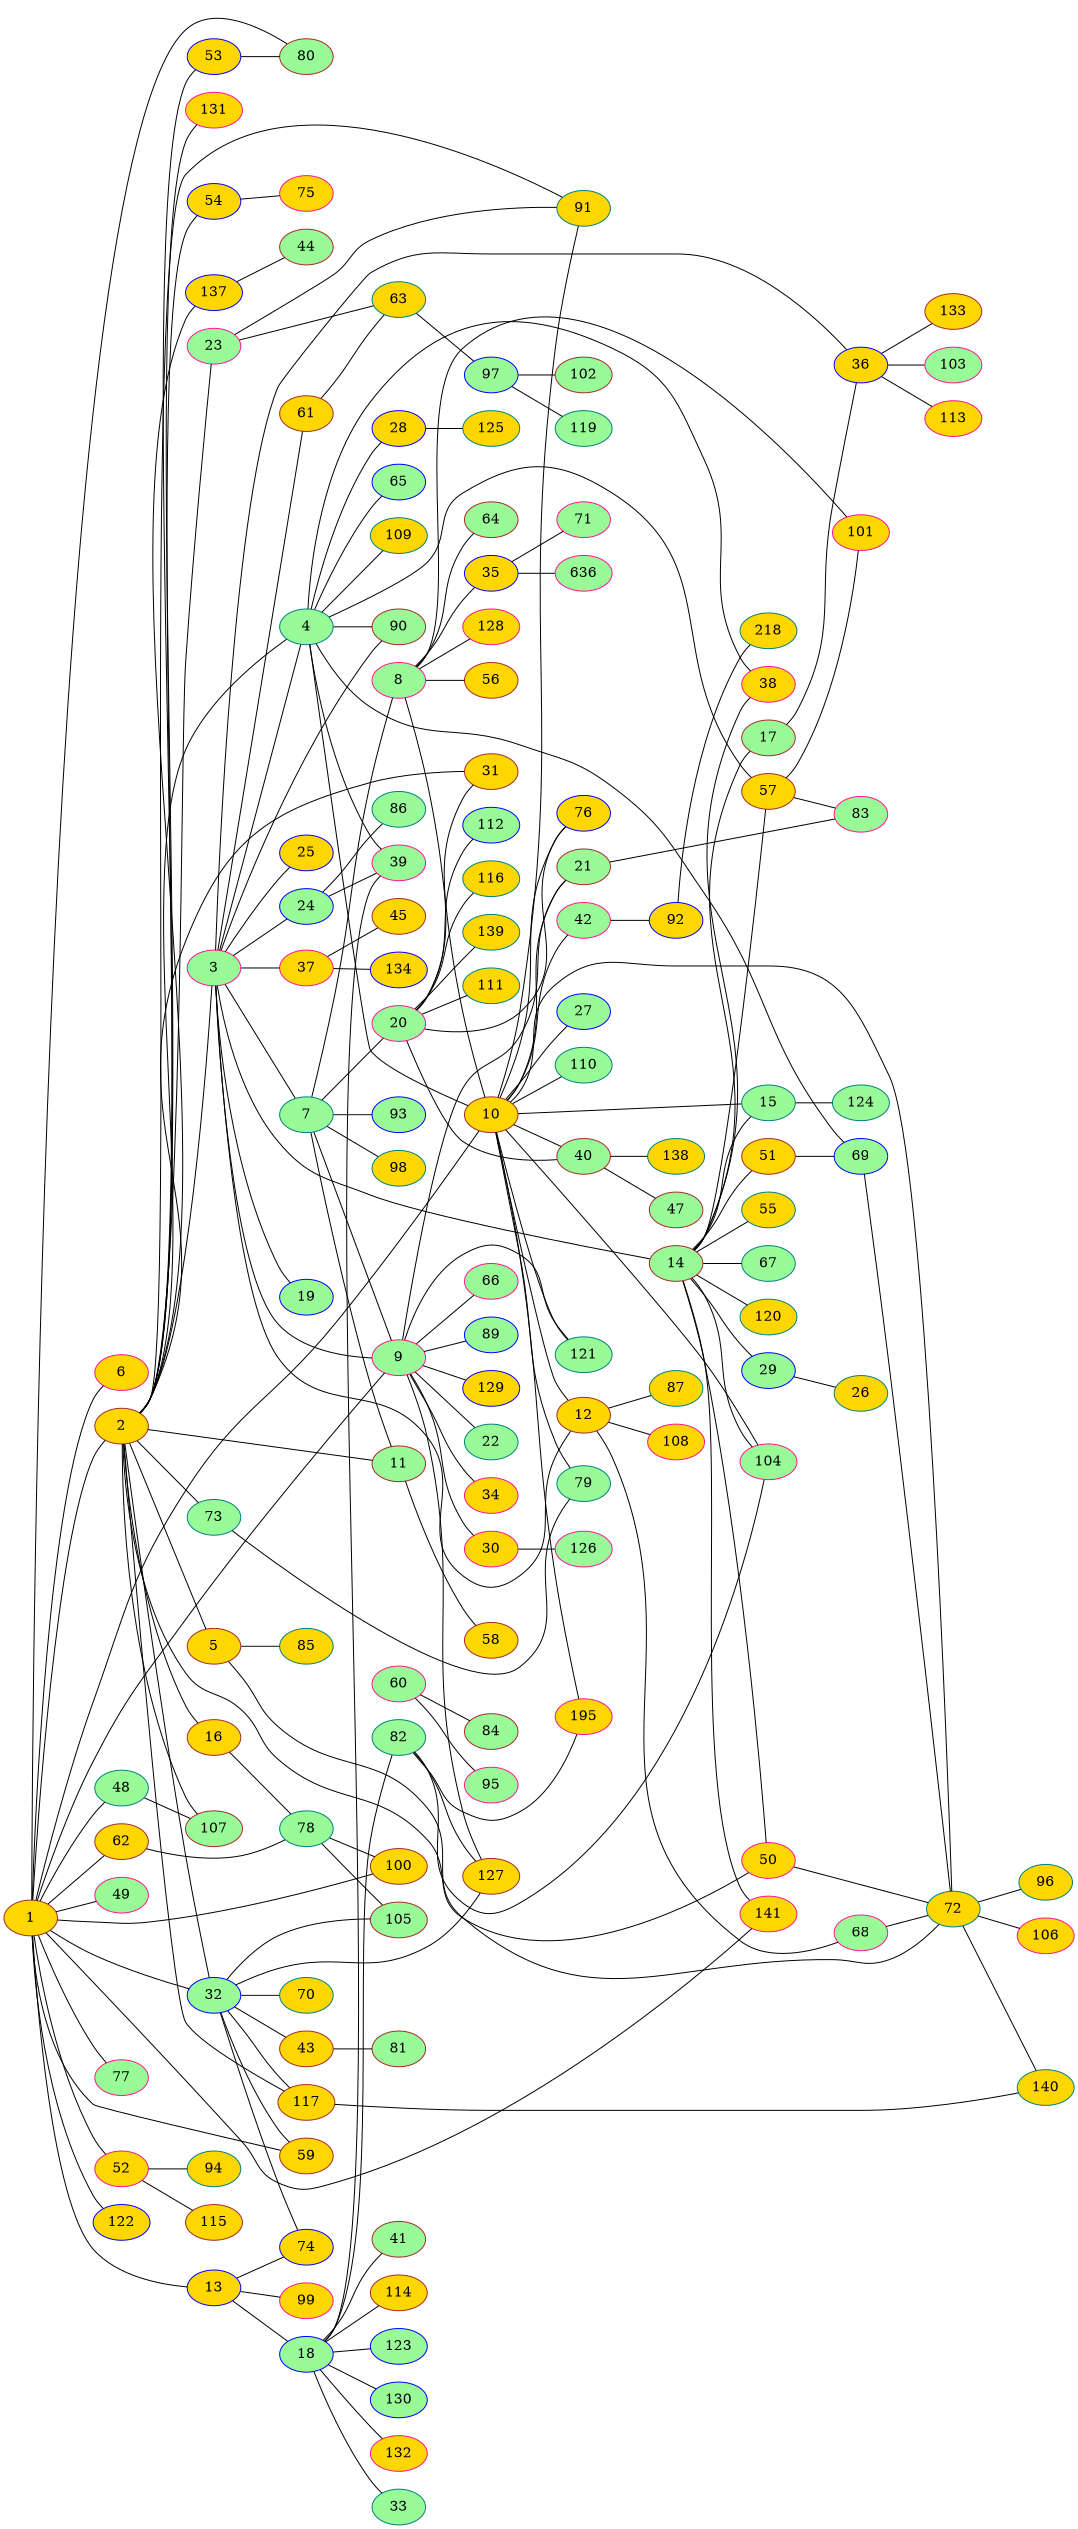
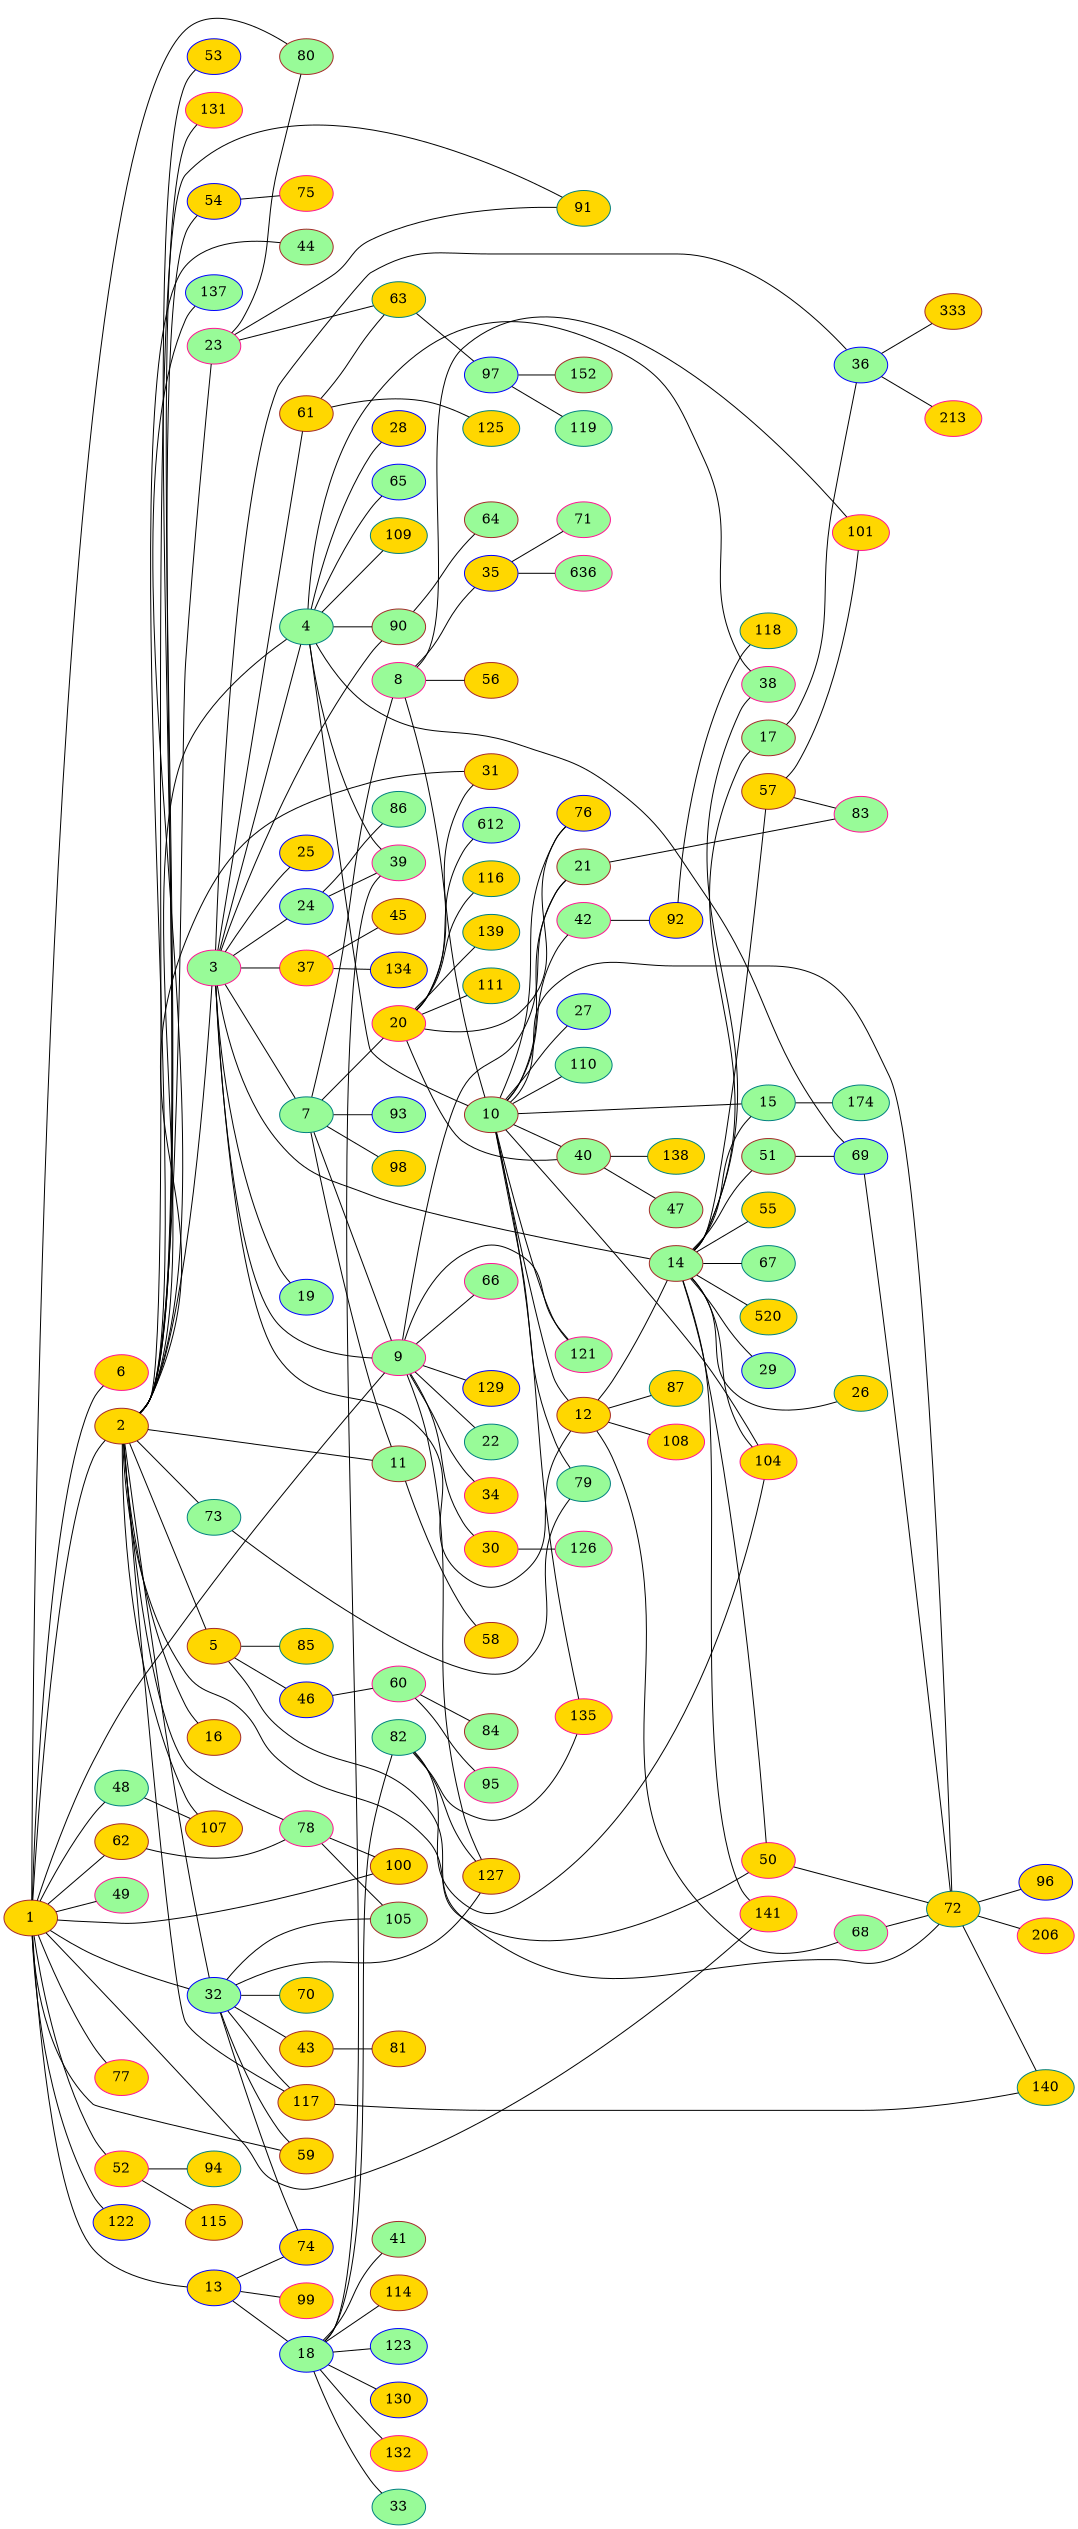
edge "53" -- "80": now "23" -- "80"
edge "44" -- "137": now "44" -- "2"
node "137": fillcolor gold -> palegreen
node "133": label "133" -> "333"
node "36": fillcolor gold -> palegreen
node "103": removed
node "102": label "102" -> "152"
node "113": label "113" -> "213"
edge "28" -- "125": now "61" -- "125"
edge "4" -- "57": removed
edge "64" -- "8": now "64" -- "90"
node "128": removed
node "218": label "218" -> "118"
edge "91" -- "10": removed
node "38": fillcolor gold -> palegreen
node "112": label "112" -> "612"
node "20": fillcolor palegreen -> gold
node "124": label "124" -> "174"
node "10": fillcolor gold -> palegreen
node "51": fillcolor gold -> palegreen
node "120": label "120" -> "520"
node "89": removed
edge "14" -- "12": added
node "121": color teal -> deeppink
edge "29" -- "26": now "14" -- "26"
node "104": fillcolor palegreen -> gold
edge "10" -- "1": removed
node "46": added
node "195": label "195" -> "135"
edge "16" -- "78": now "2" -- "78"
node "107": fillcolor palegreen -> gold
node "78": color teal -> deeppink
node "96": color teal -> blue
node "106": label "106" -> "206"
node "81": fillcolor palegreen -> gold
node "77": fillcolor palegreen -> gold
node "130": fillcolor palegreen -> gold
